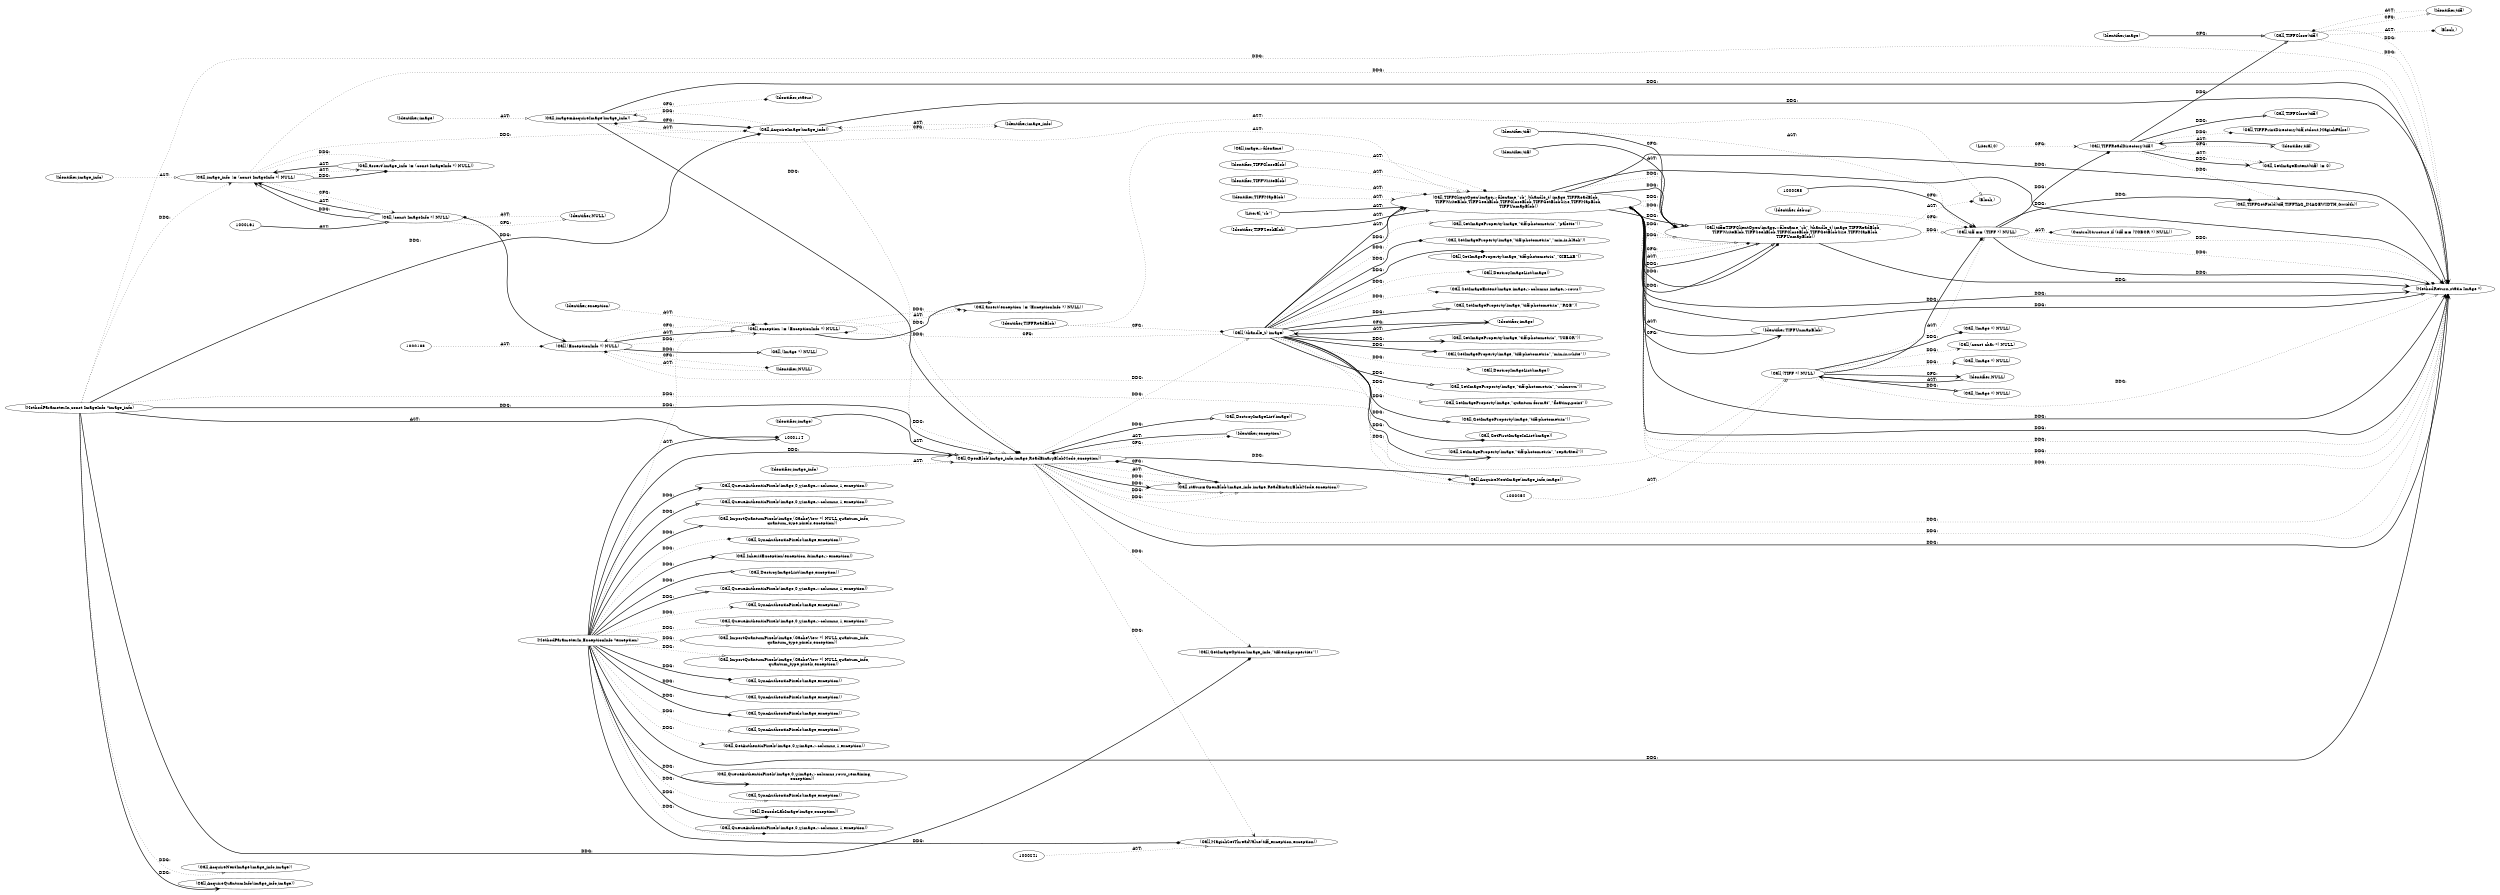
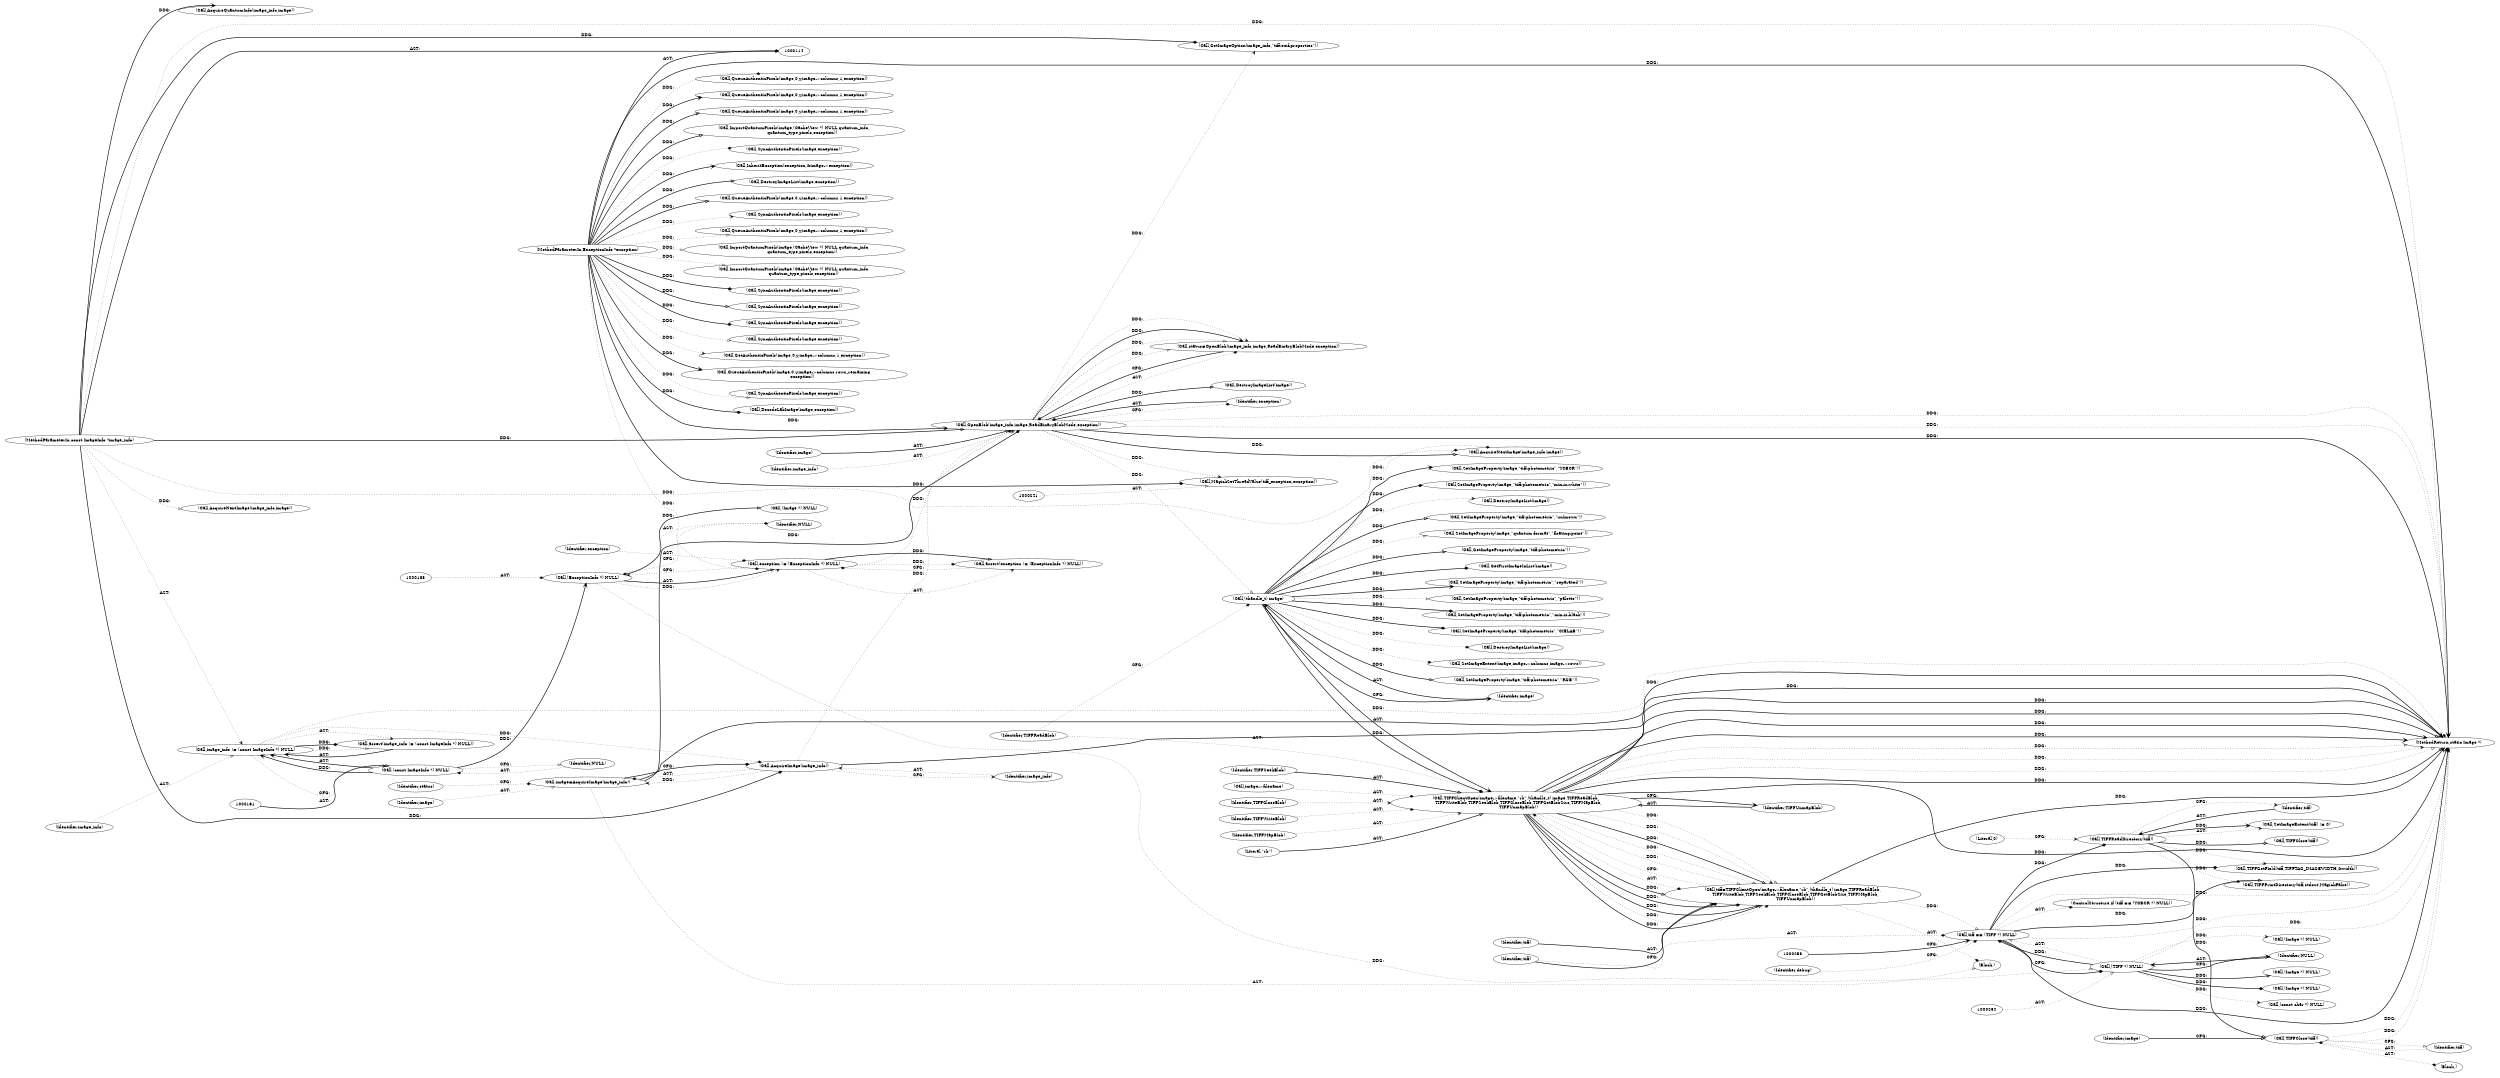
edge "(Call,image=AcquireImage(image_info))" -> "(Identifier,status)": reversed
edge "(MethodParameterIn,const ImageInfo *image_info)" -> "(Call,image_info != (const ImageInfo *) NULL)": label "DDG: " -> "AST: "
edge "(Call,(thandle_t) image)" -> "(Call,exception != (ExceptionInfo *) NULL)": now "(Call,assert(exception != (ExceptionInfo *) NULL))" -> "(Call,exception != (ExceptionInfo *) NULL)"
edge "(Call,tiff == (TIFF *) NULL)" -> "(Call,TIFFPrintDirectory(tiff,stdout,MagickFalse))": added, label "DDG:"
edge "(Call,tiff == (TIFF *) NULL)" -> "(Call,(TIFF *) NULL)": added, label "CFG:"
